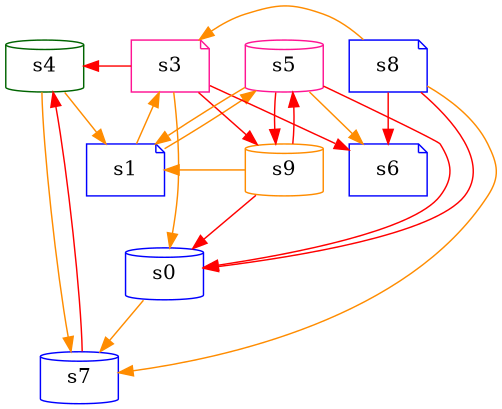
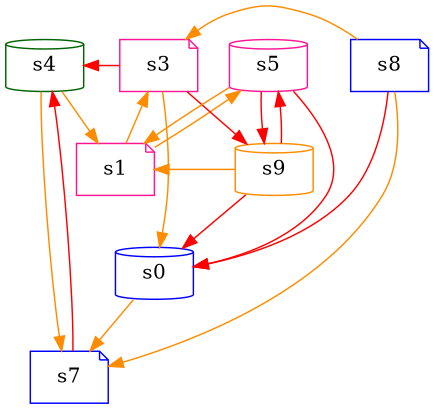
node "s1": color blue -> deeppink
node "s6": removed
node "s7": shape cylinder -> note
